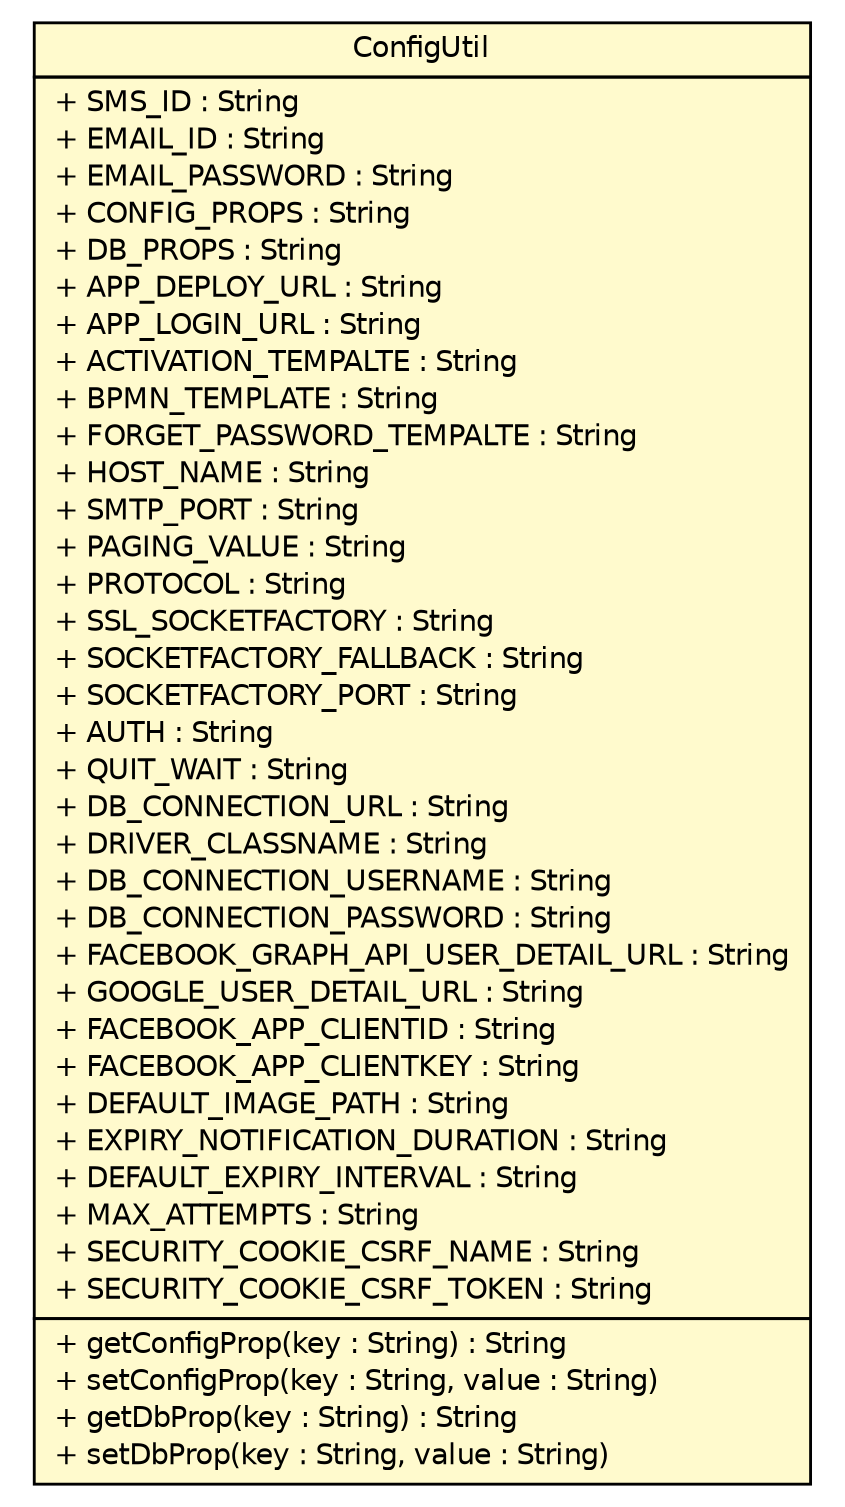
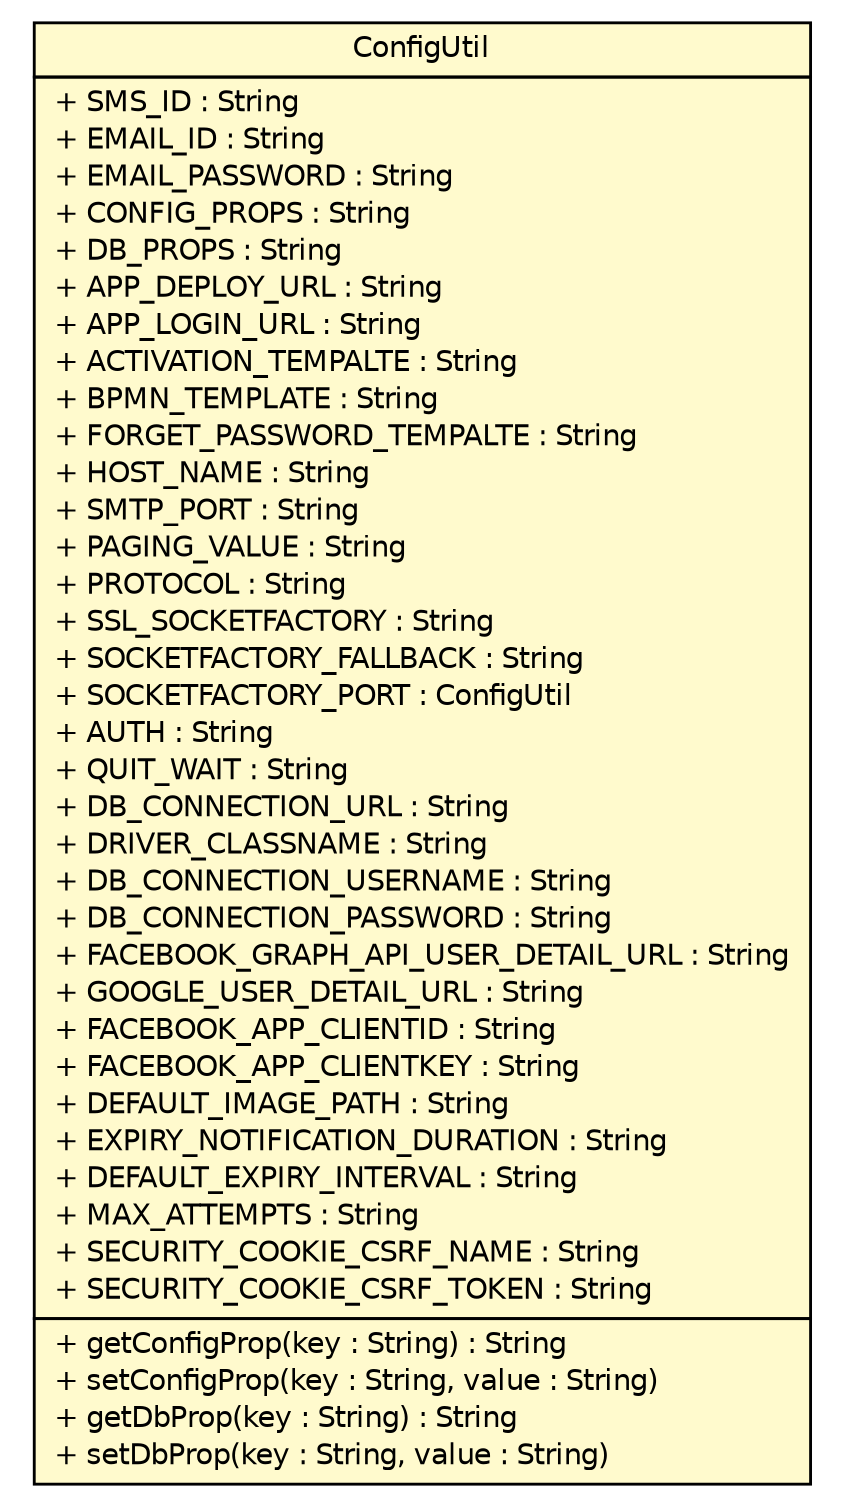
node "ConfigUtil": text "+ SOCKETFACTORY_PORT : String" -> "+ SOCKETFACTORY_PORT : ConfigUtil"
